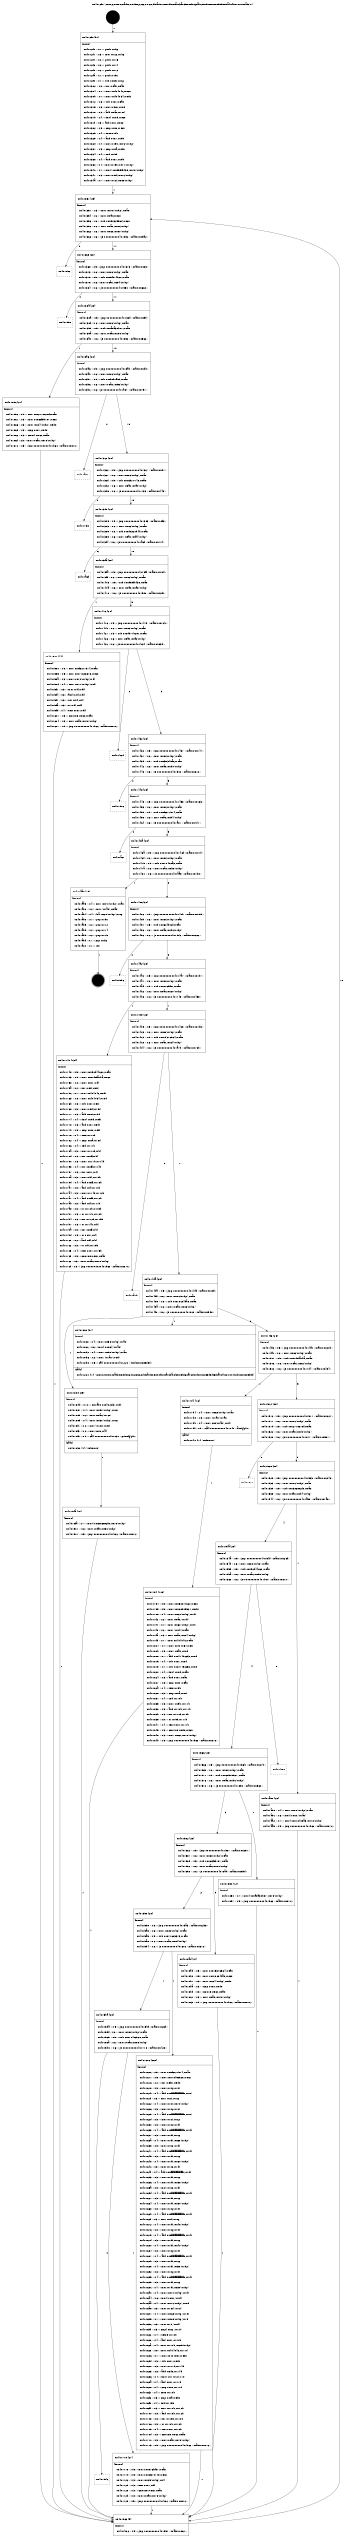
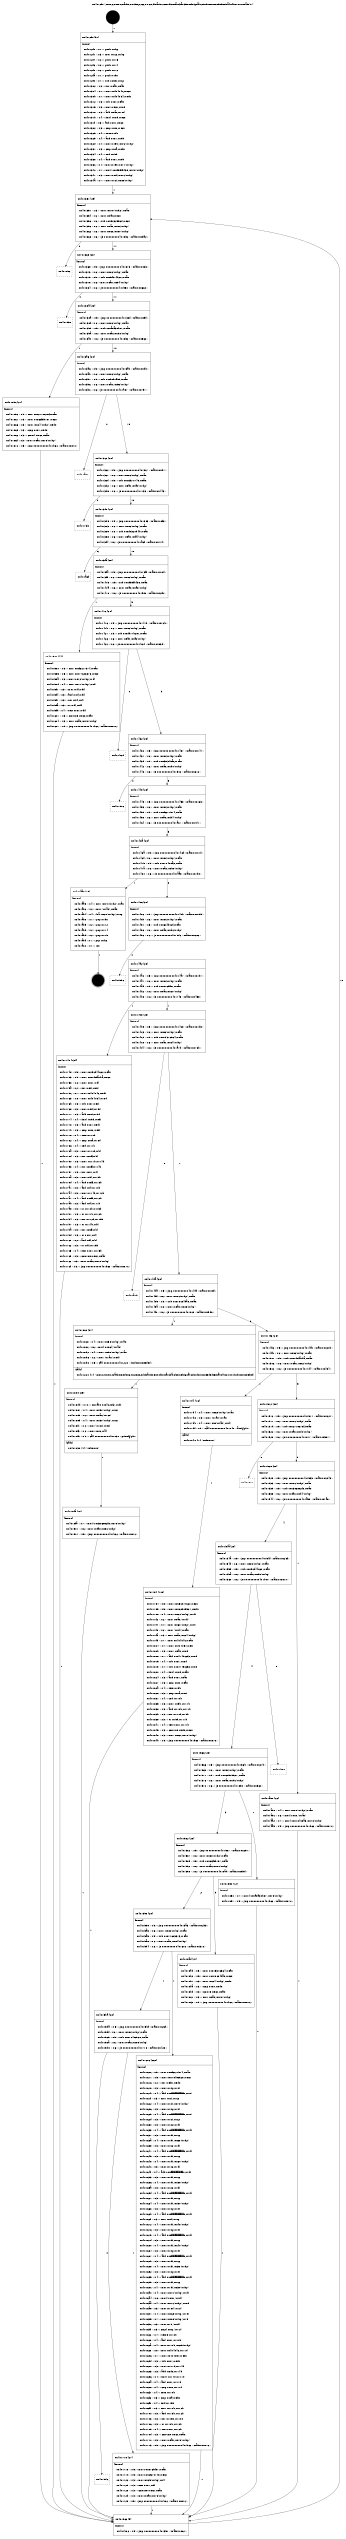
node "0x401ac1": removed
edge "0x401486 [28]" -> "0x4014a2 [28]": removed, label "8"
edge "0x4014da [28]" -> "0x4018dd [29]": now "0x4018c8 [21]" -> "0x4018dd [29]"
